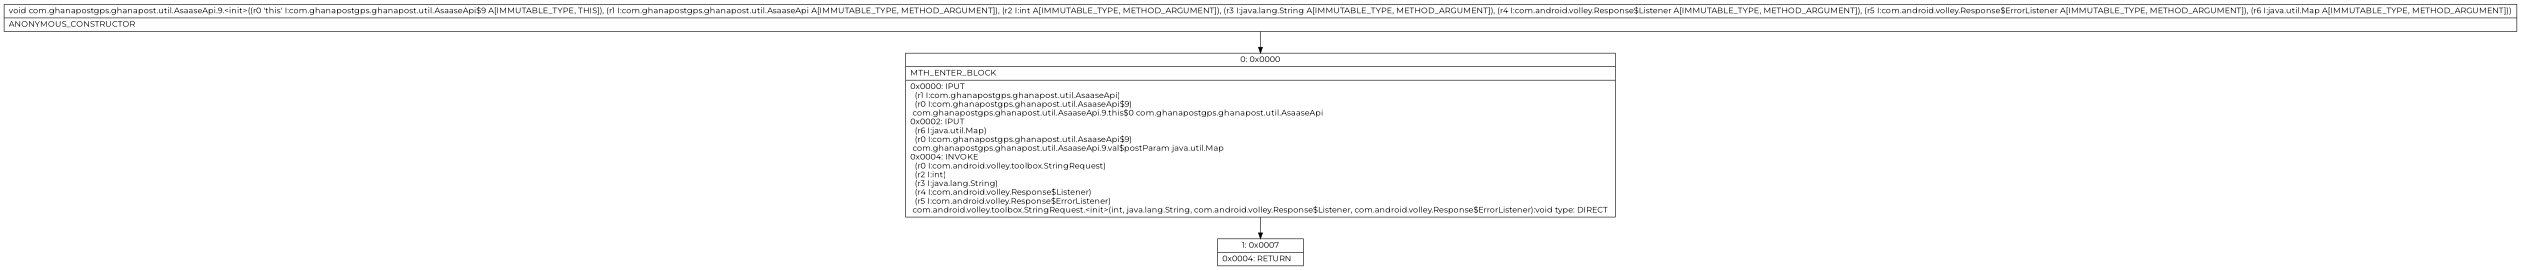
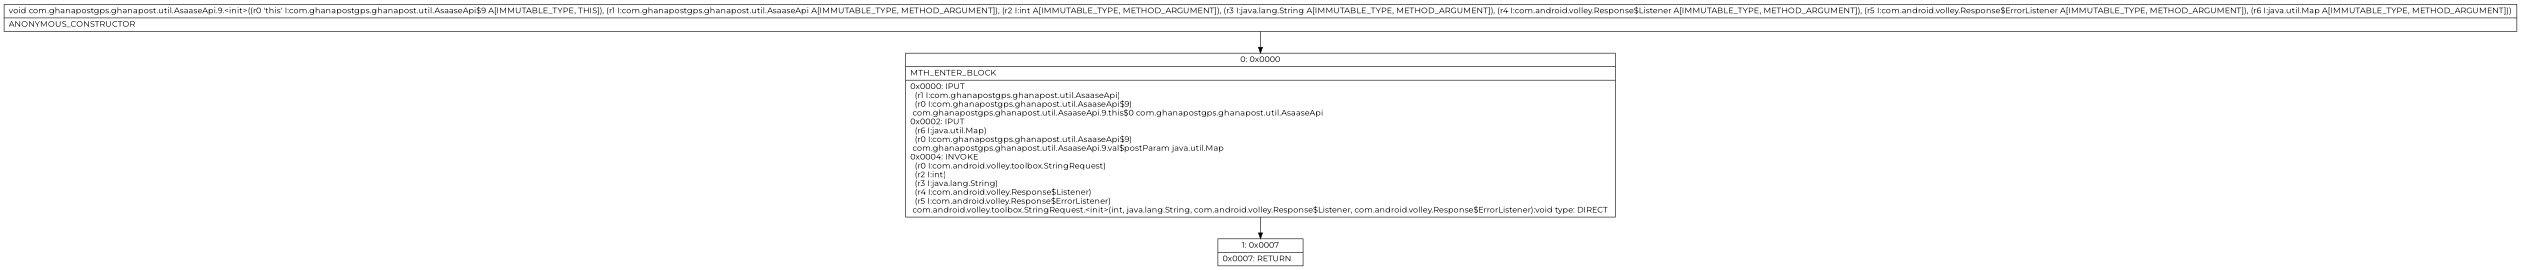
node "1: 0x0007": text "0x0004: RETURN" -> "0x0007: RETURN"
